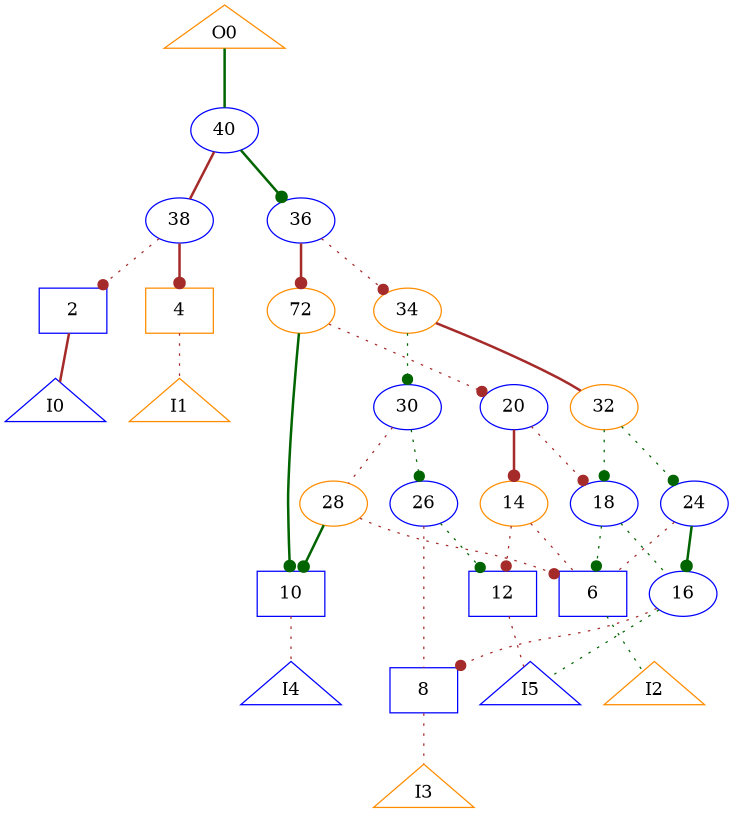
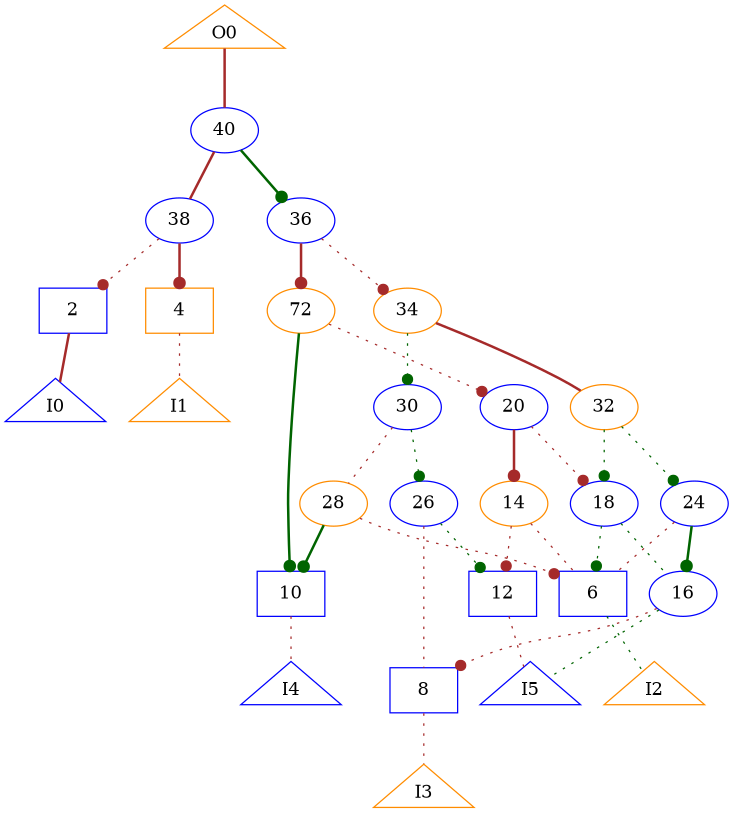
edge "O0" -- "40": color darkgreen -> brown
